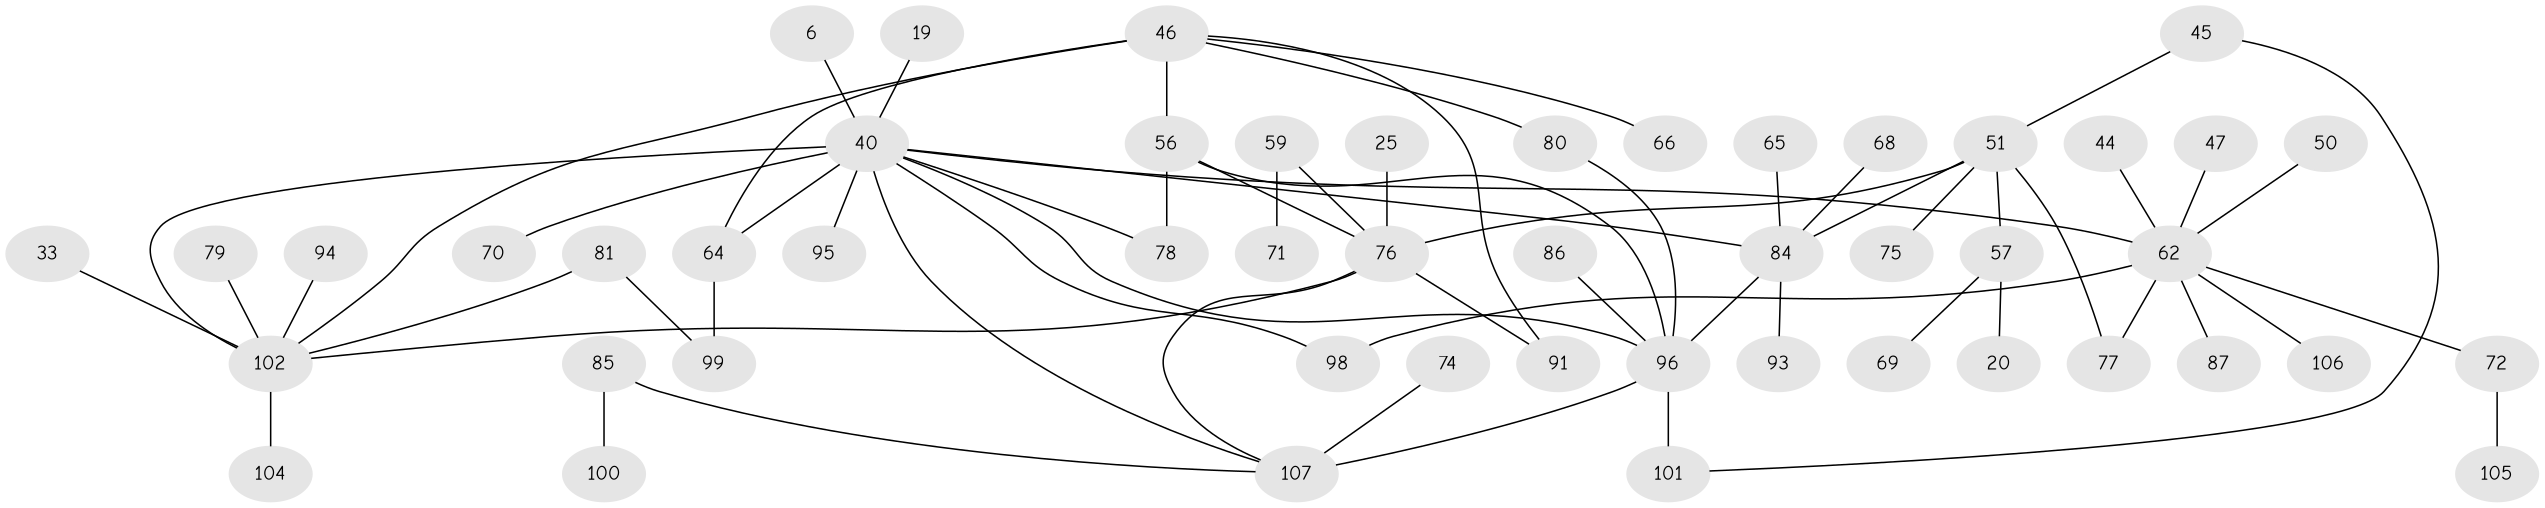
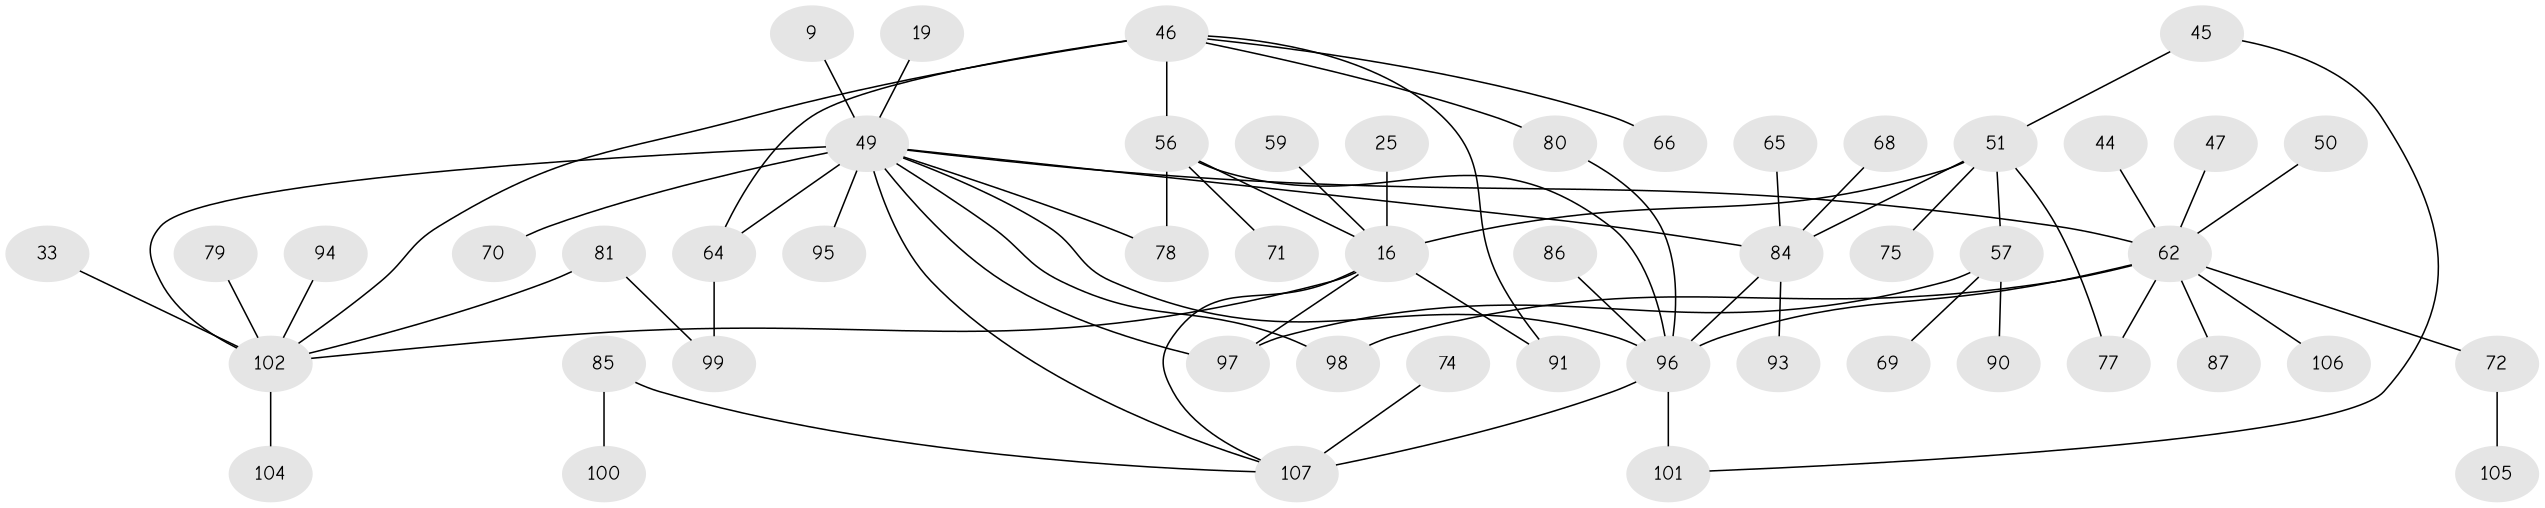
node "6": label "6" -> "9"
node "40": label "40" -> "49"
edge "59" -- "71": now "56" -- "71"
node "76": label "76" -> "16"
edge "62" -- "96": added
node "97": added
node "20": label "20" -> "90"
